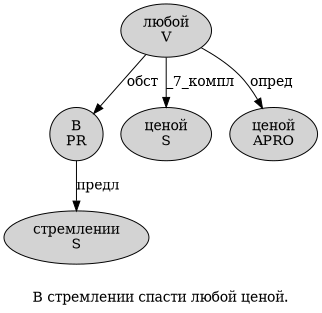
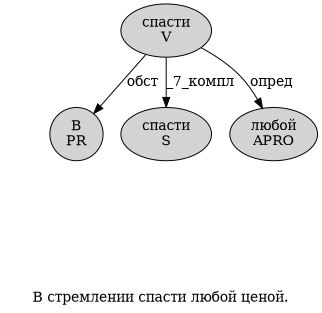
node "любой V": label "любой V" -> "спасти V"
node "ценой S": label "ценой S" -> "спасти S"
node "ценой APRO": label "ценой APRO" -> "любой APRO"
node "стремлении S": removed
